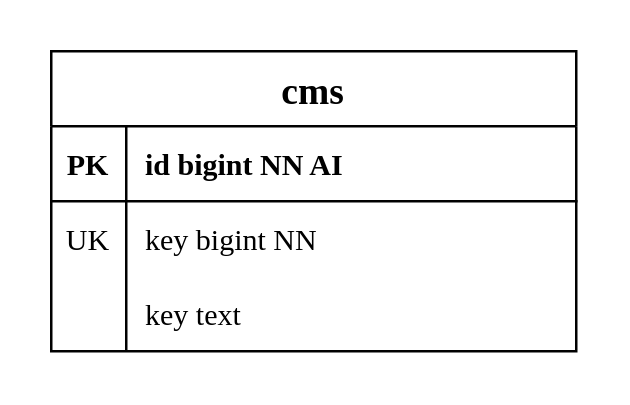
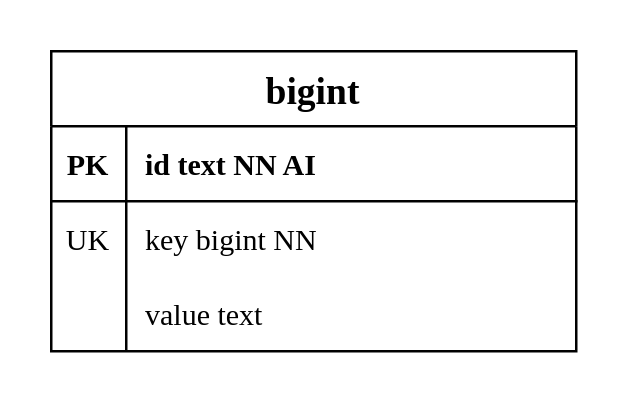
node "cms": label "cms" -> "bigint"
node "id bigint NN AI": label "id bigint NN AI" -> "id text NN AI"
node "key text": label "key text" -> "value text"
